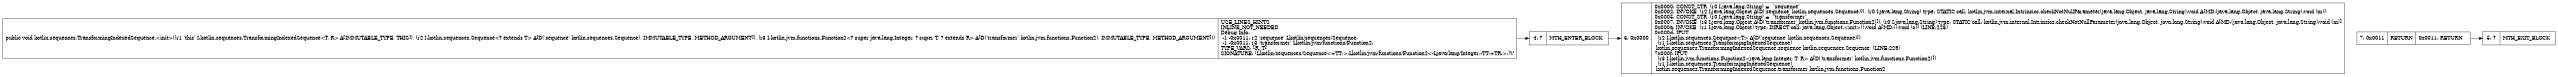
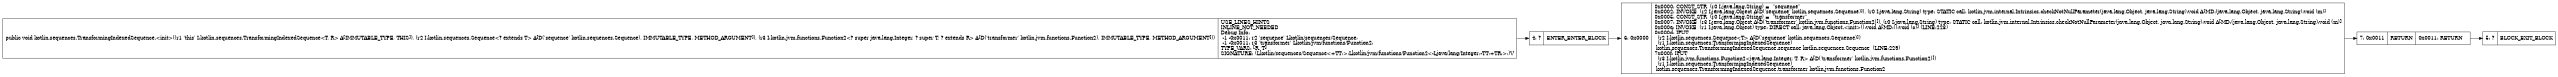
node "4: ?": text "MTH_ENTER_BLOCK" -> "ENTER_ENTER_BLOCK"
edge "6: 0x0000" -> "7: 0x0011": added
node "5: ?": text "MTH_EXIT_BLOCK" -> "BLOCK_EXIT_BLOCK"
